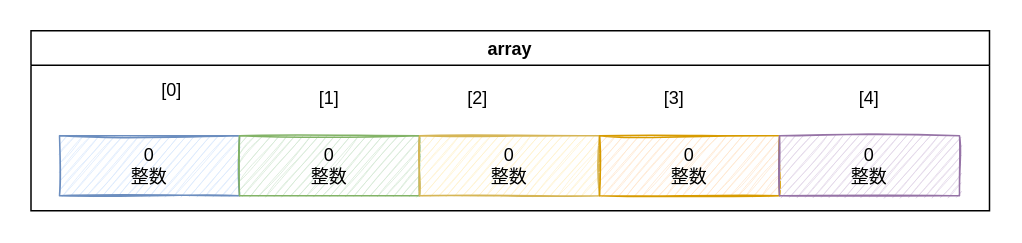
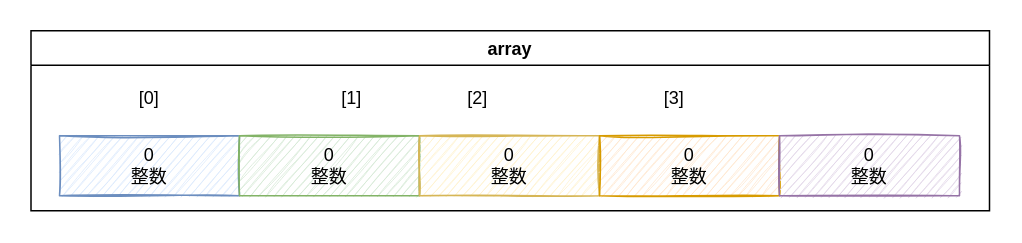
node "[0]": moved (172, 91) -> (149, 98)
node "[1]": moved (329, 98) -> (352, 98)
node "[4]": removed
